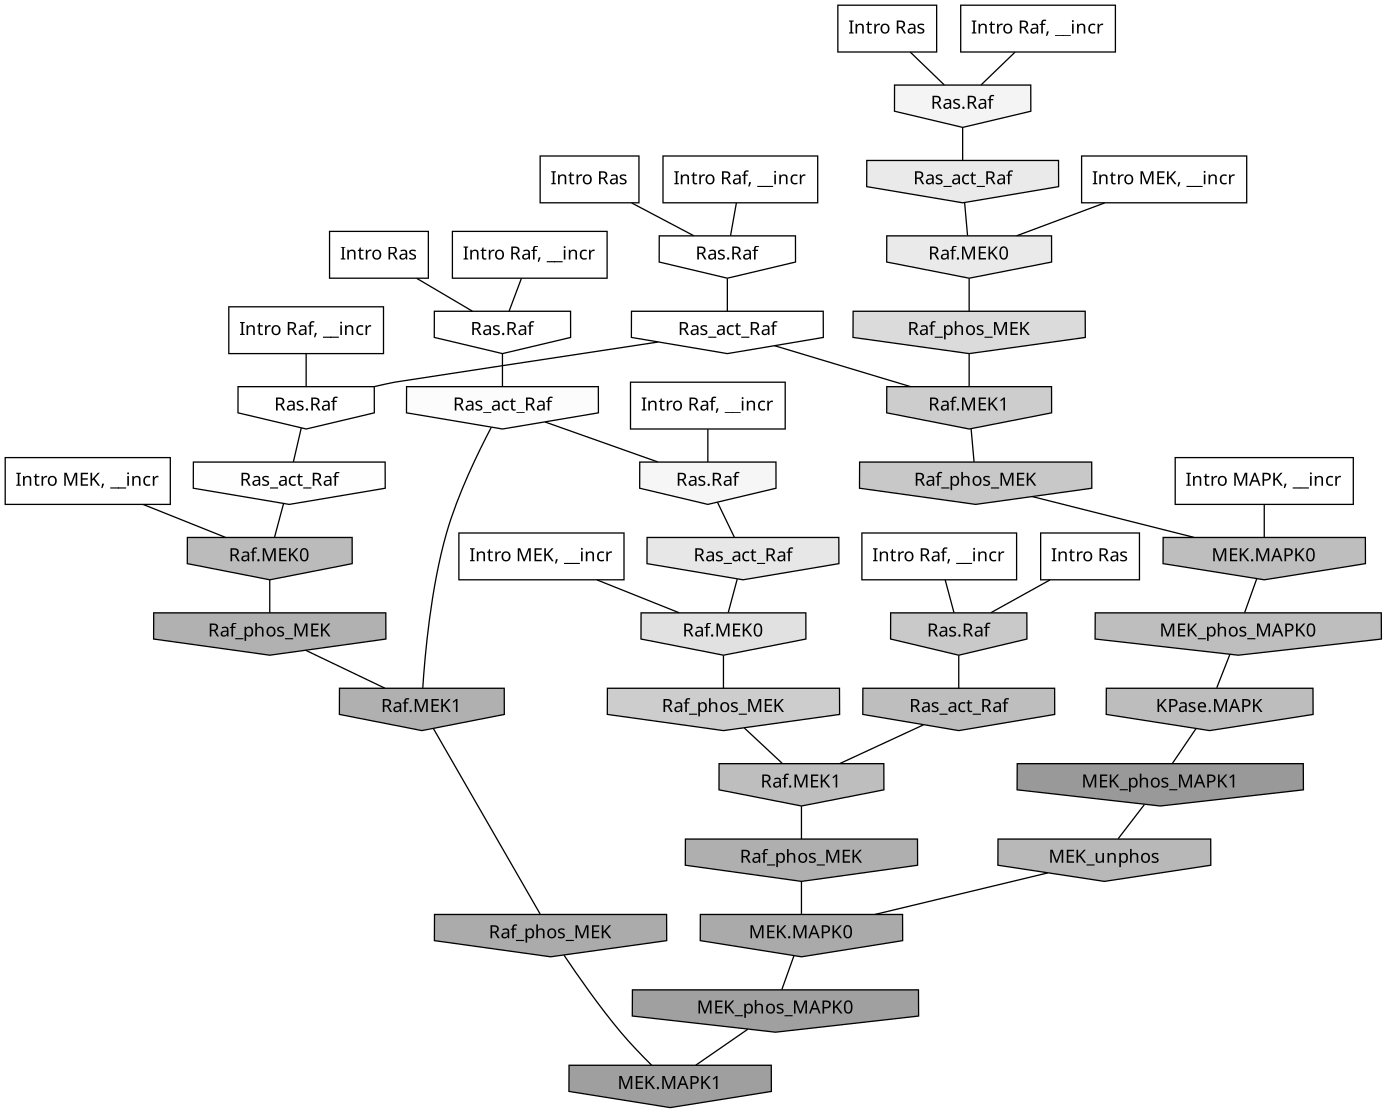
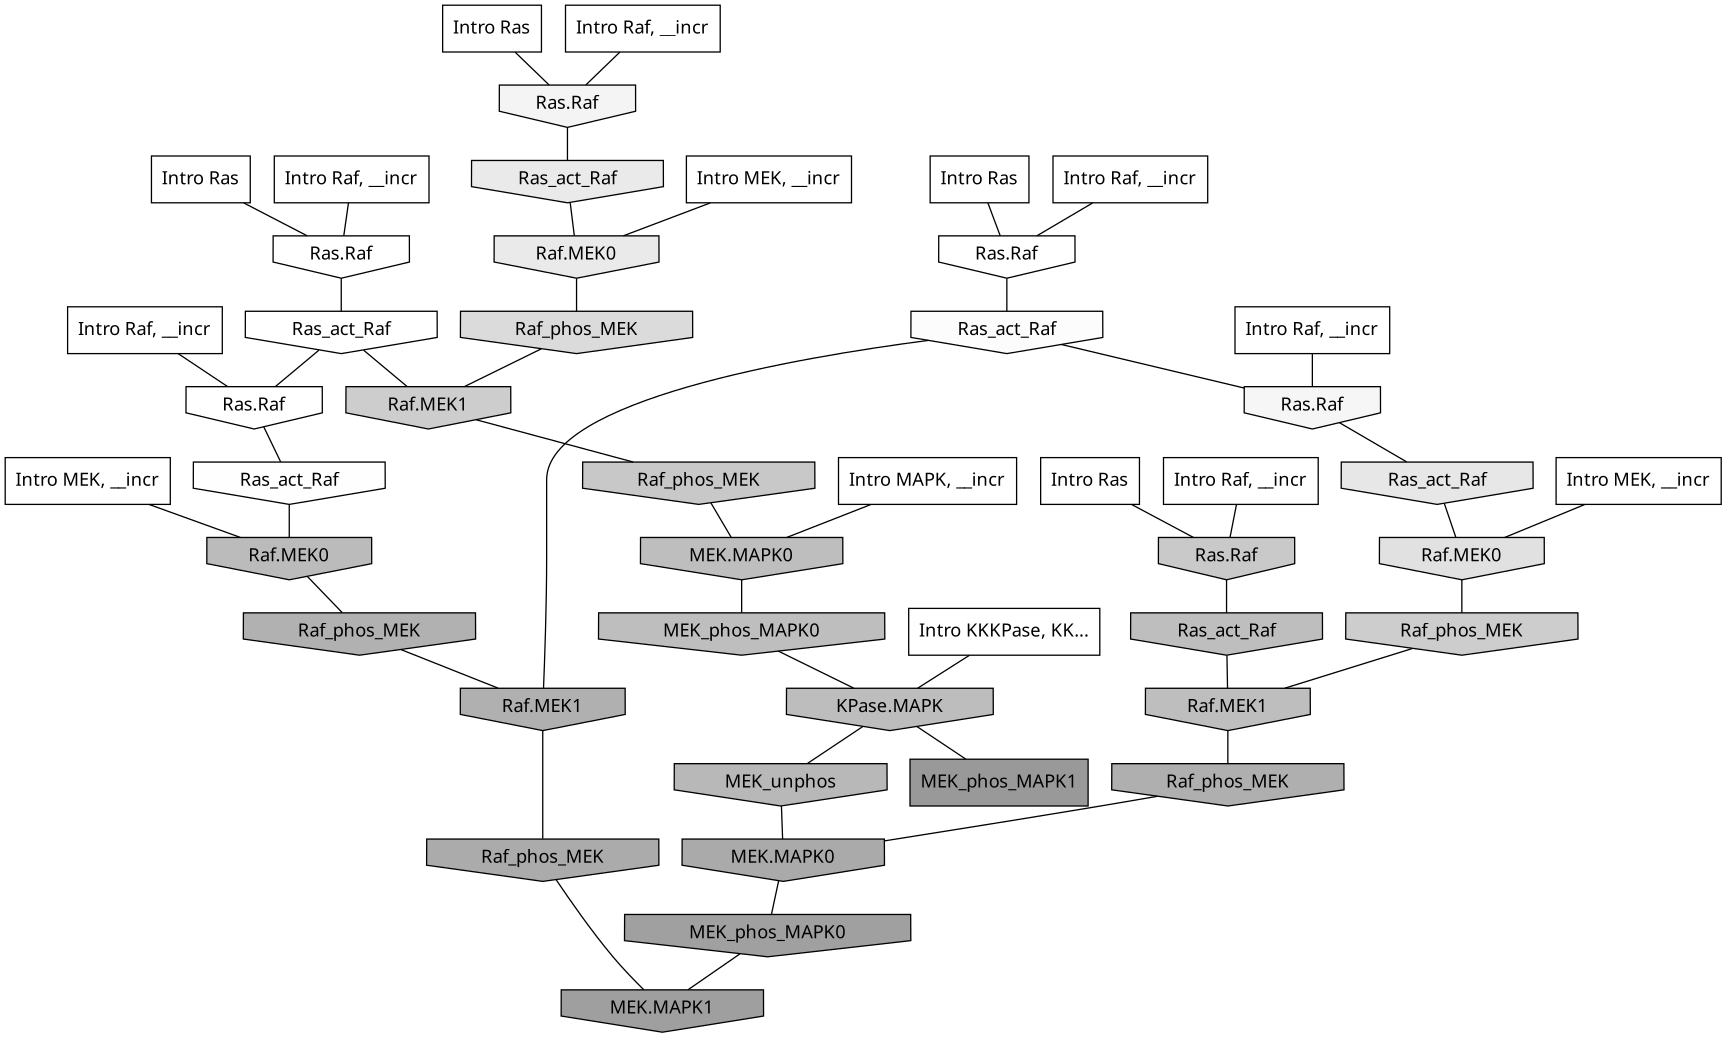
node "Intro KKKPase, KK...": added
node "MEK_phos_MAPK1": shape invhouse -> box
edge "MEK_phos_MAPK1" -- "MEK_unphos": now "KPase.MAPK" -- "MEK_unphos"
